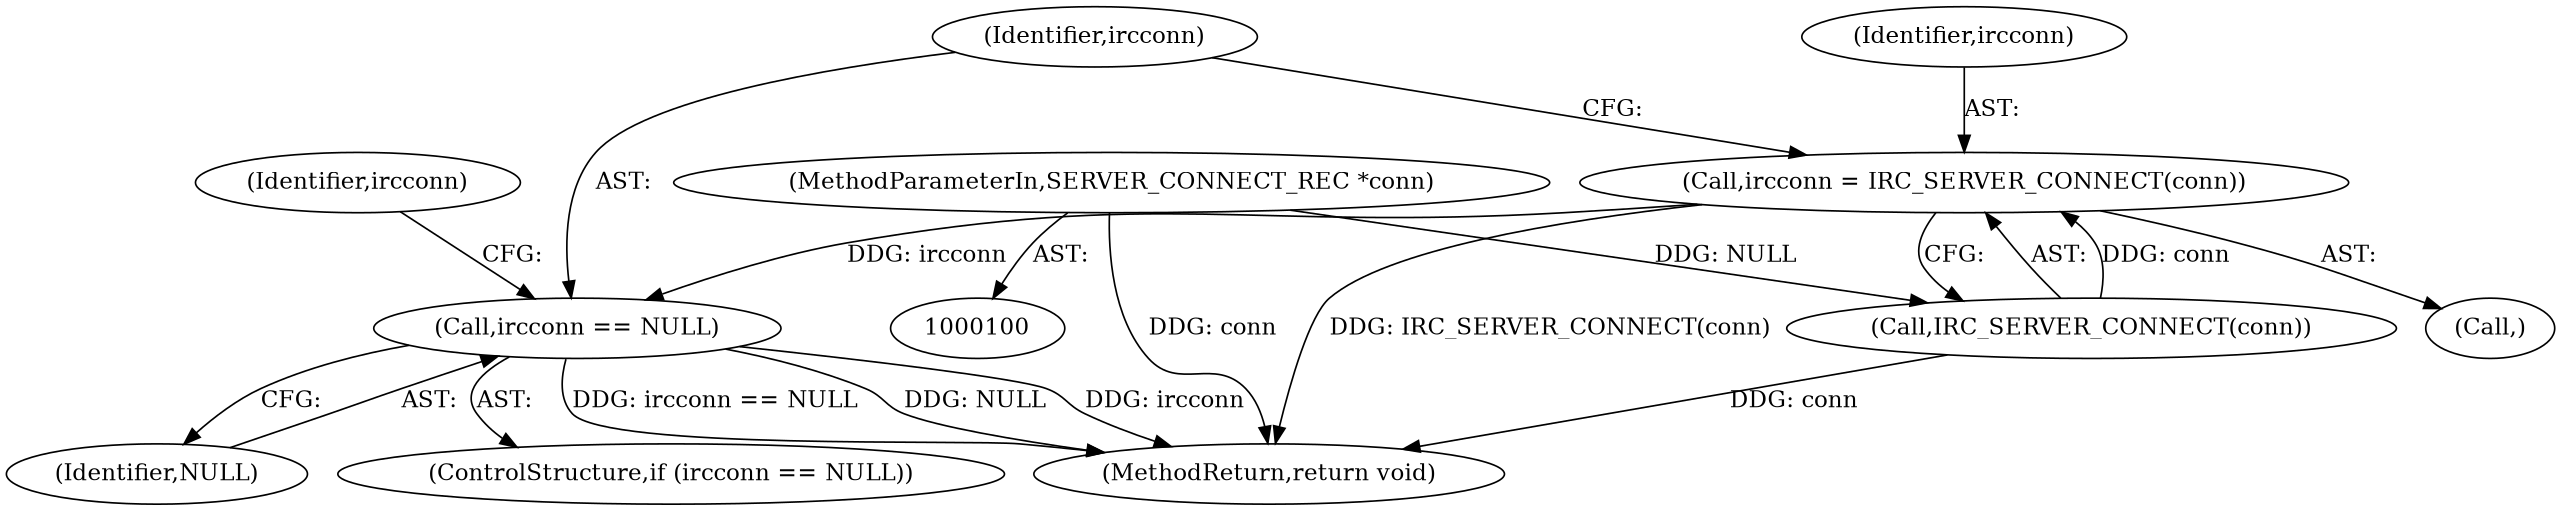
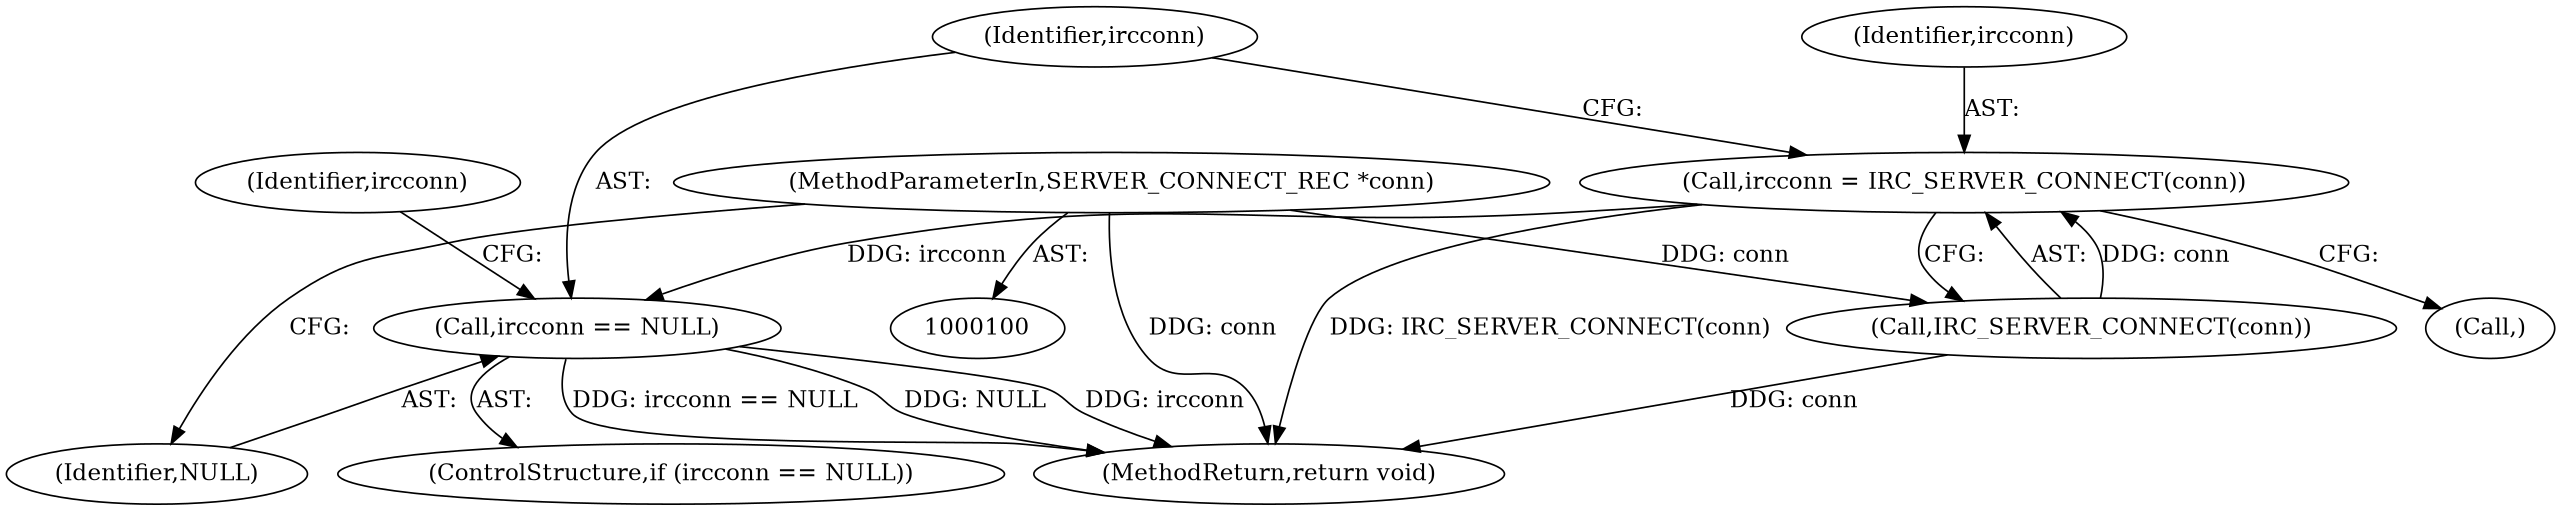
edge "(MethodParameterIn,SERVER_CONNECT_REC *conn)" -> "(Call,IRC_SERVER_CONNECT(conn))": label "DDG: NULL" -> "DDG: conn"
edge "(Call,ircconn = IRC_SERVER_CONNECT(conn))" -> "(Call,)": label "AST: " -> "CFG: "
edge "(Call,ircconn == NULL)" -> "(Identifier,NULL)": now "(MethodParameterIn,SERVER_CONNECT_REC *conn)" -> "(Identifier,NULL)"
